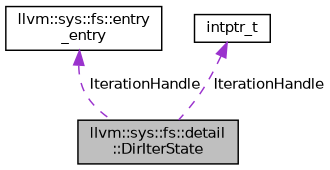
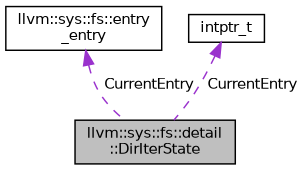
edge "llvm::sys::fs::detail ::DirIterState" -> "llvm::sys::fs::entry _entry": label " IterationHandle" -> " CurrentEntry"
edge "llvm::sys::fs::detail ::DirIterState" -> "intptr_t": label " IterationHandle" -> " CurrentEntry"
